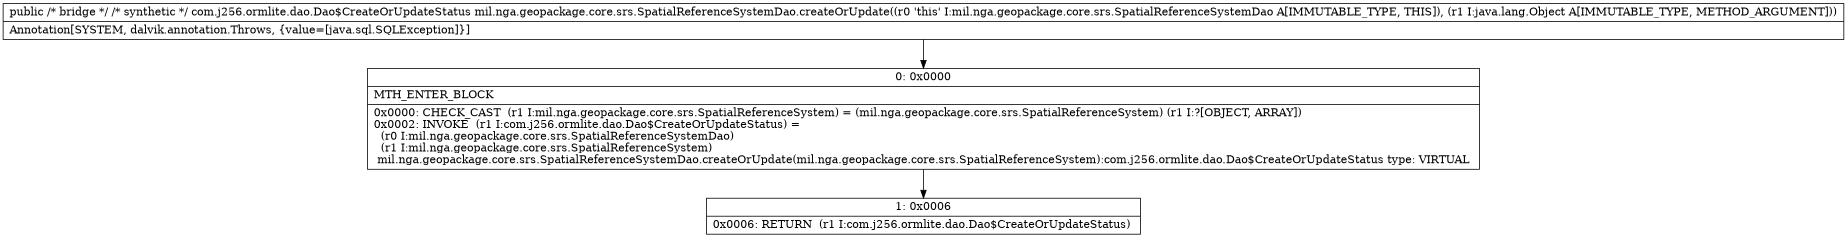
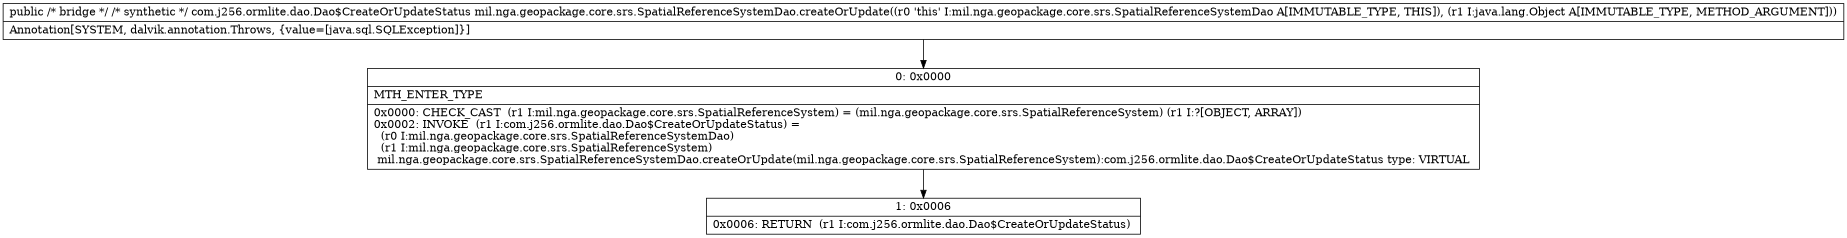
node "0: 0x0000": text "MTH_ENTER_BLOCK" -> "MTH_ENTER_TYPE"
